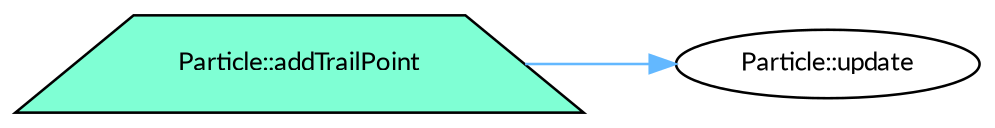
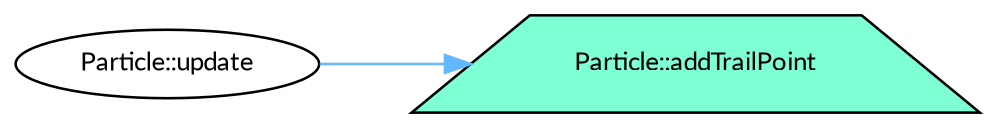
edge "Particle::addTrailPoint" -> "Particle::update": reversed
